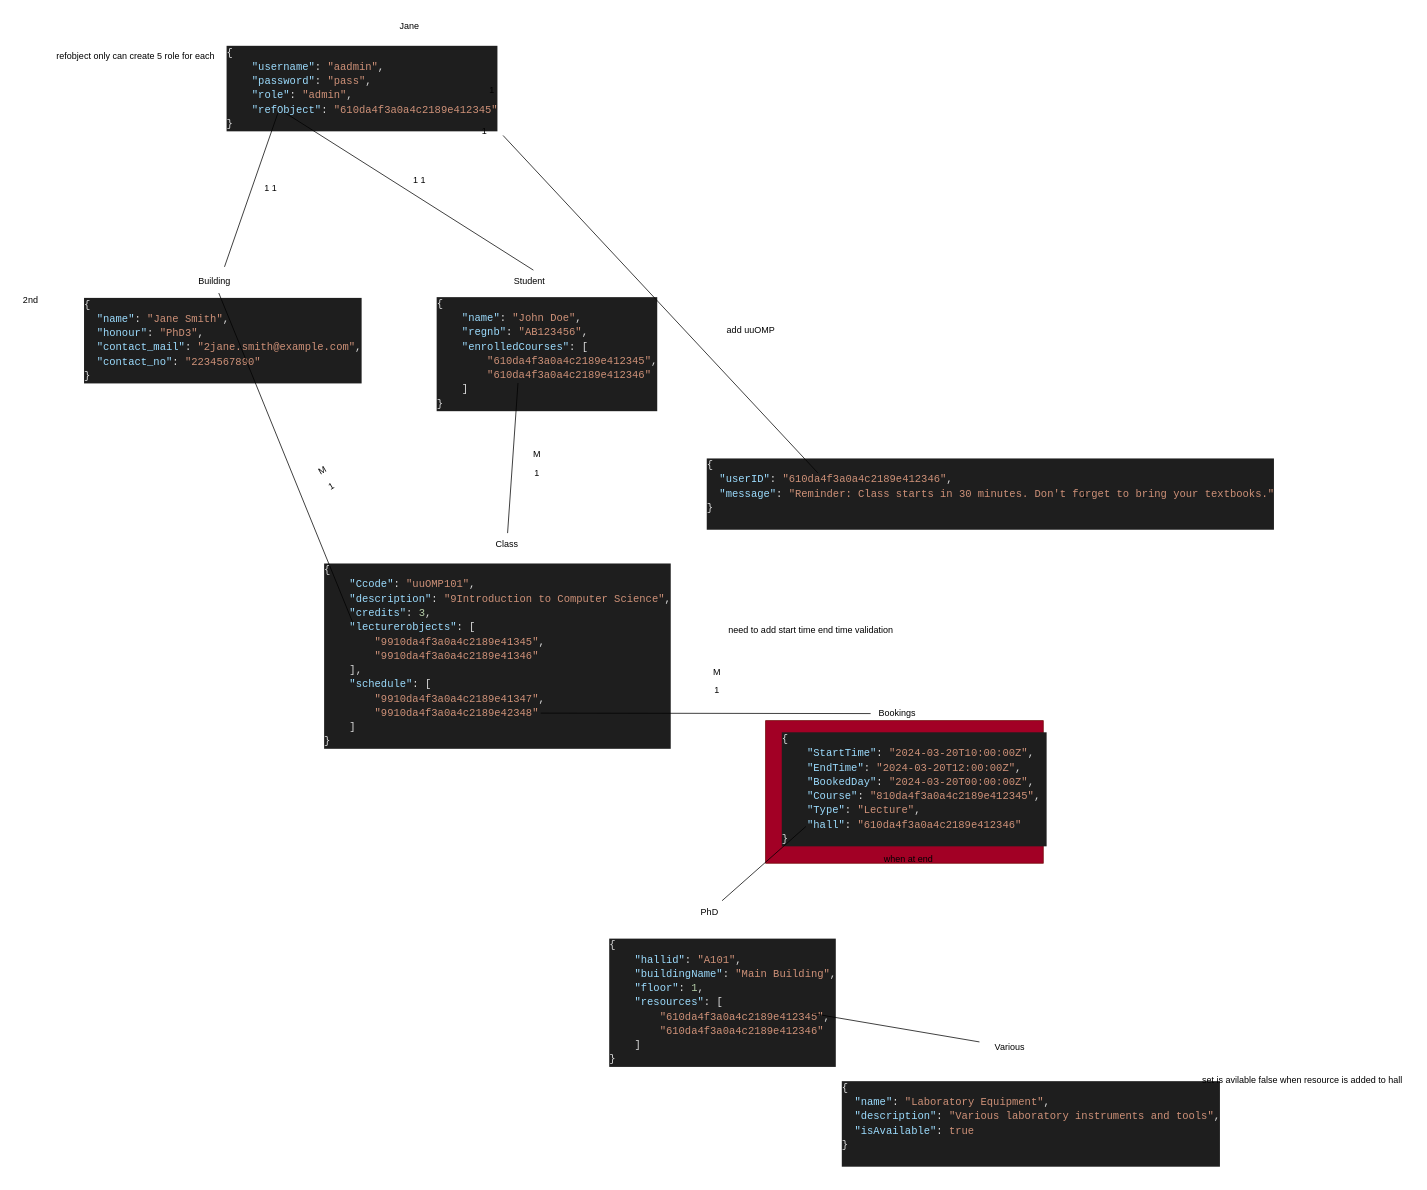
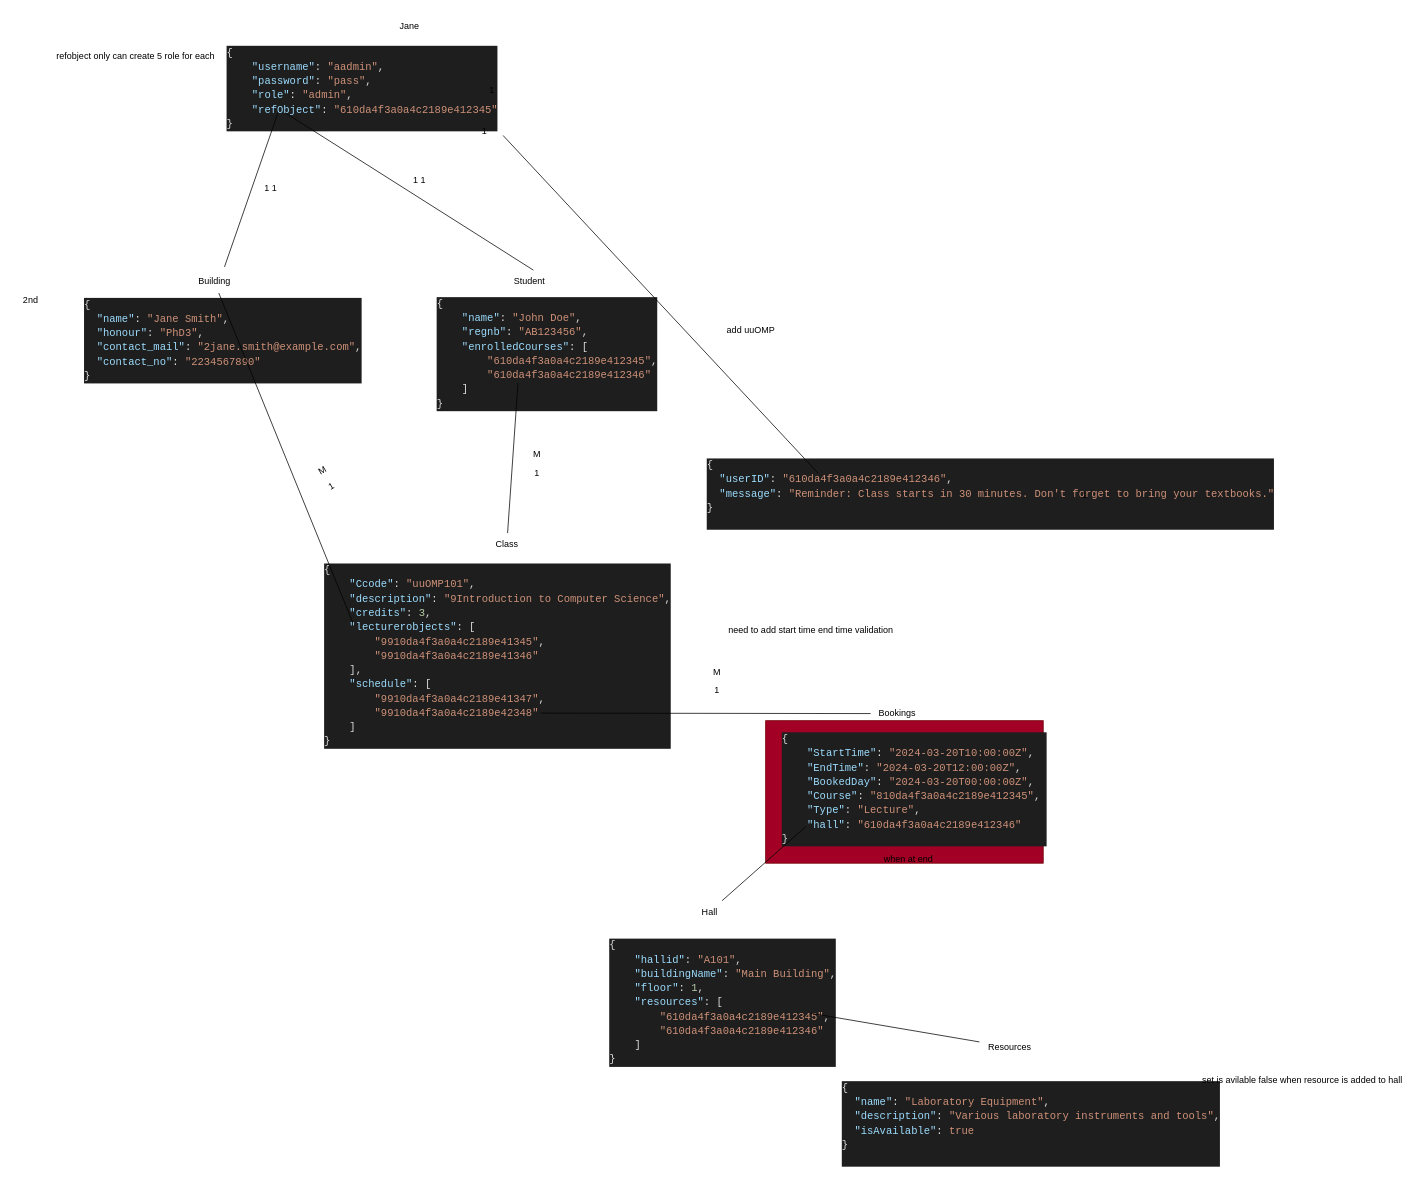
node "PhD": label "PhD" -> "Hall"
node "Various": label "Various" -> "Resources"
